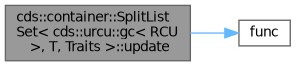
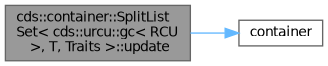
node "func": label "func" -> "container"
